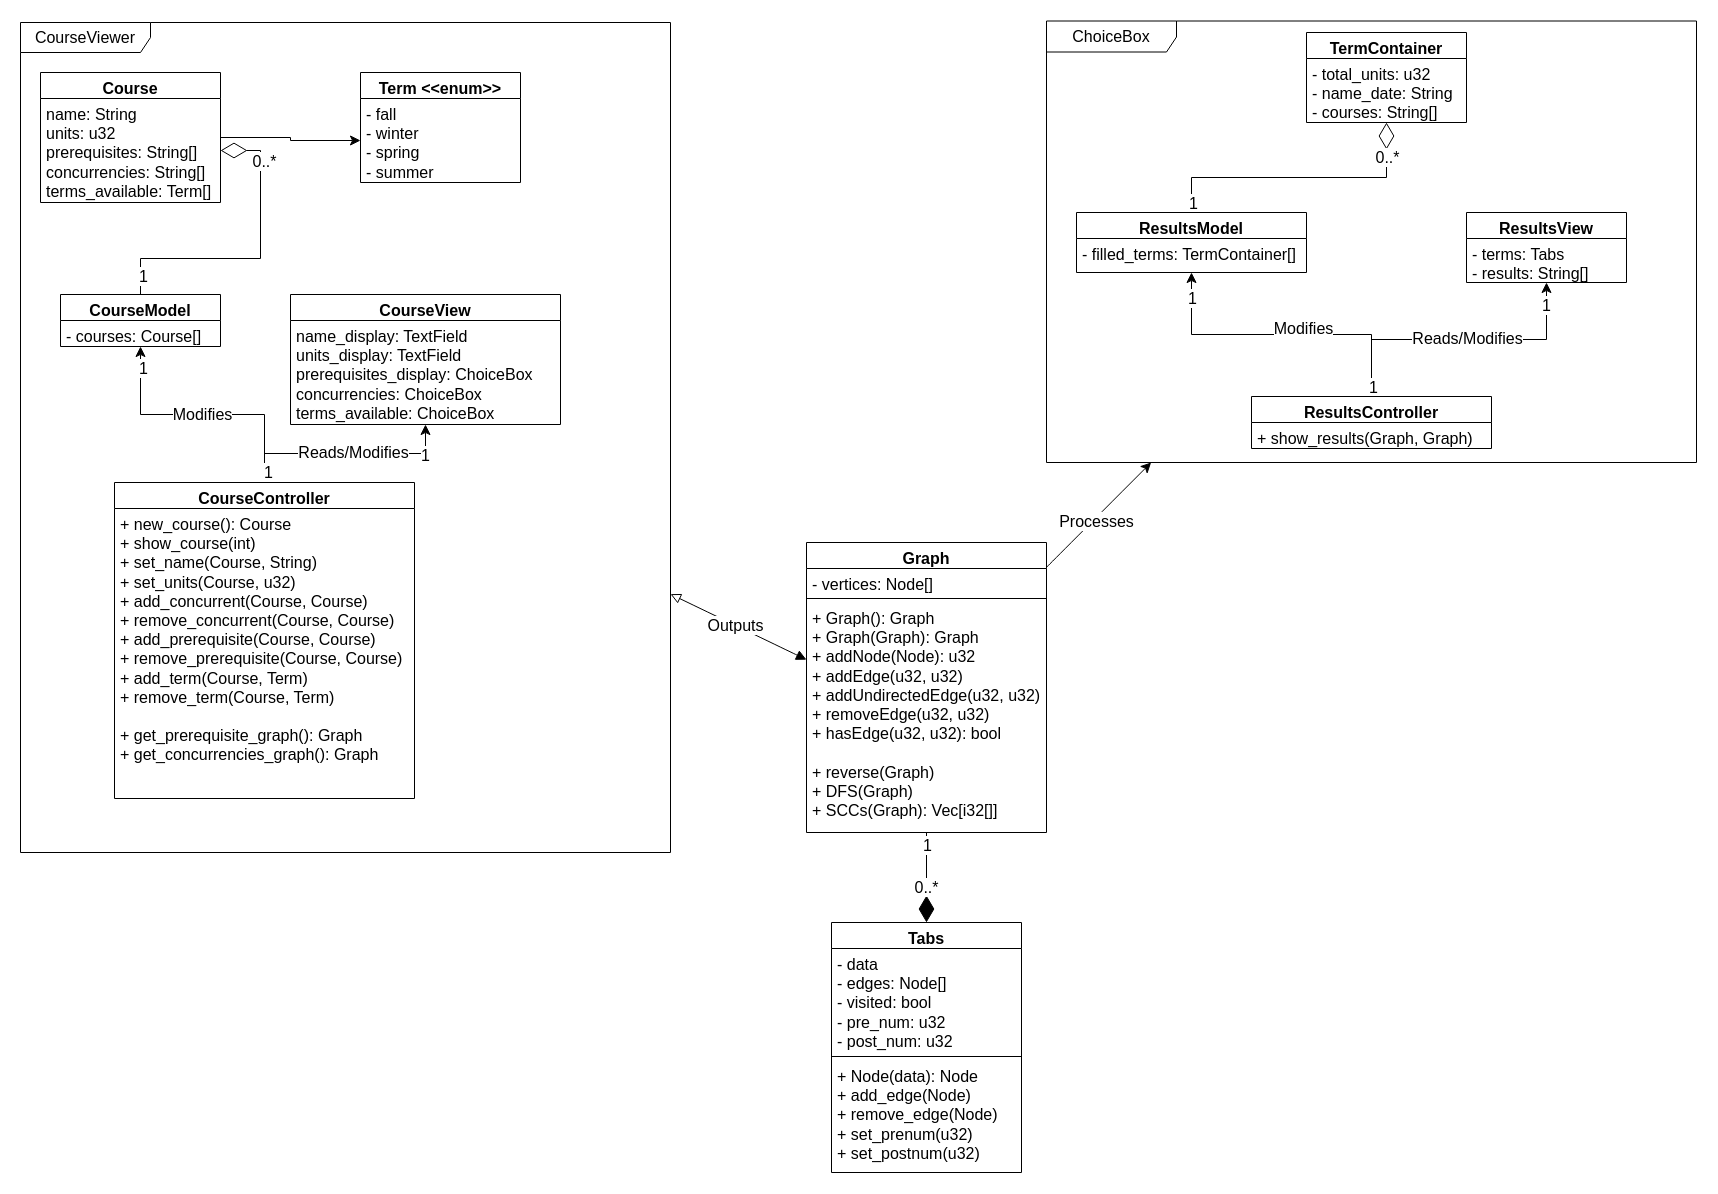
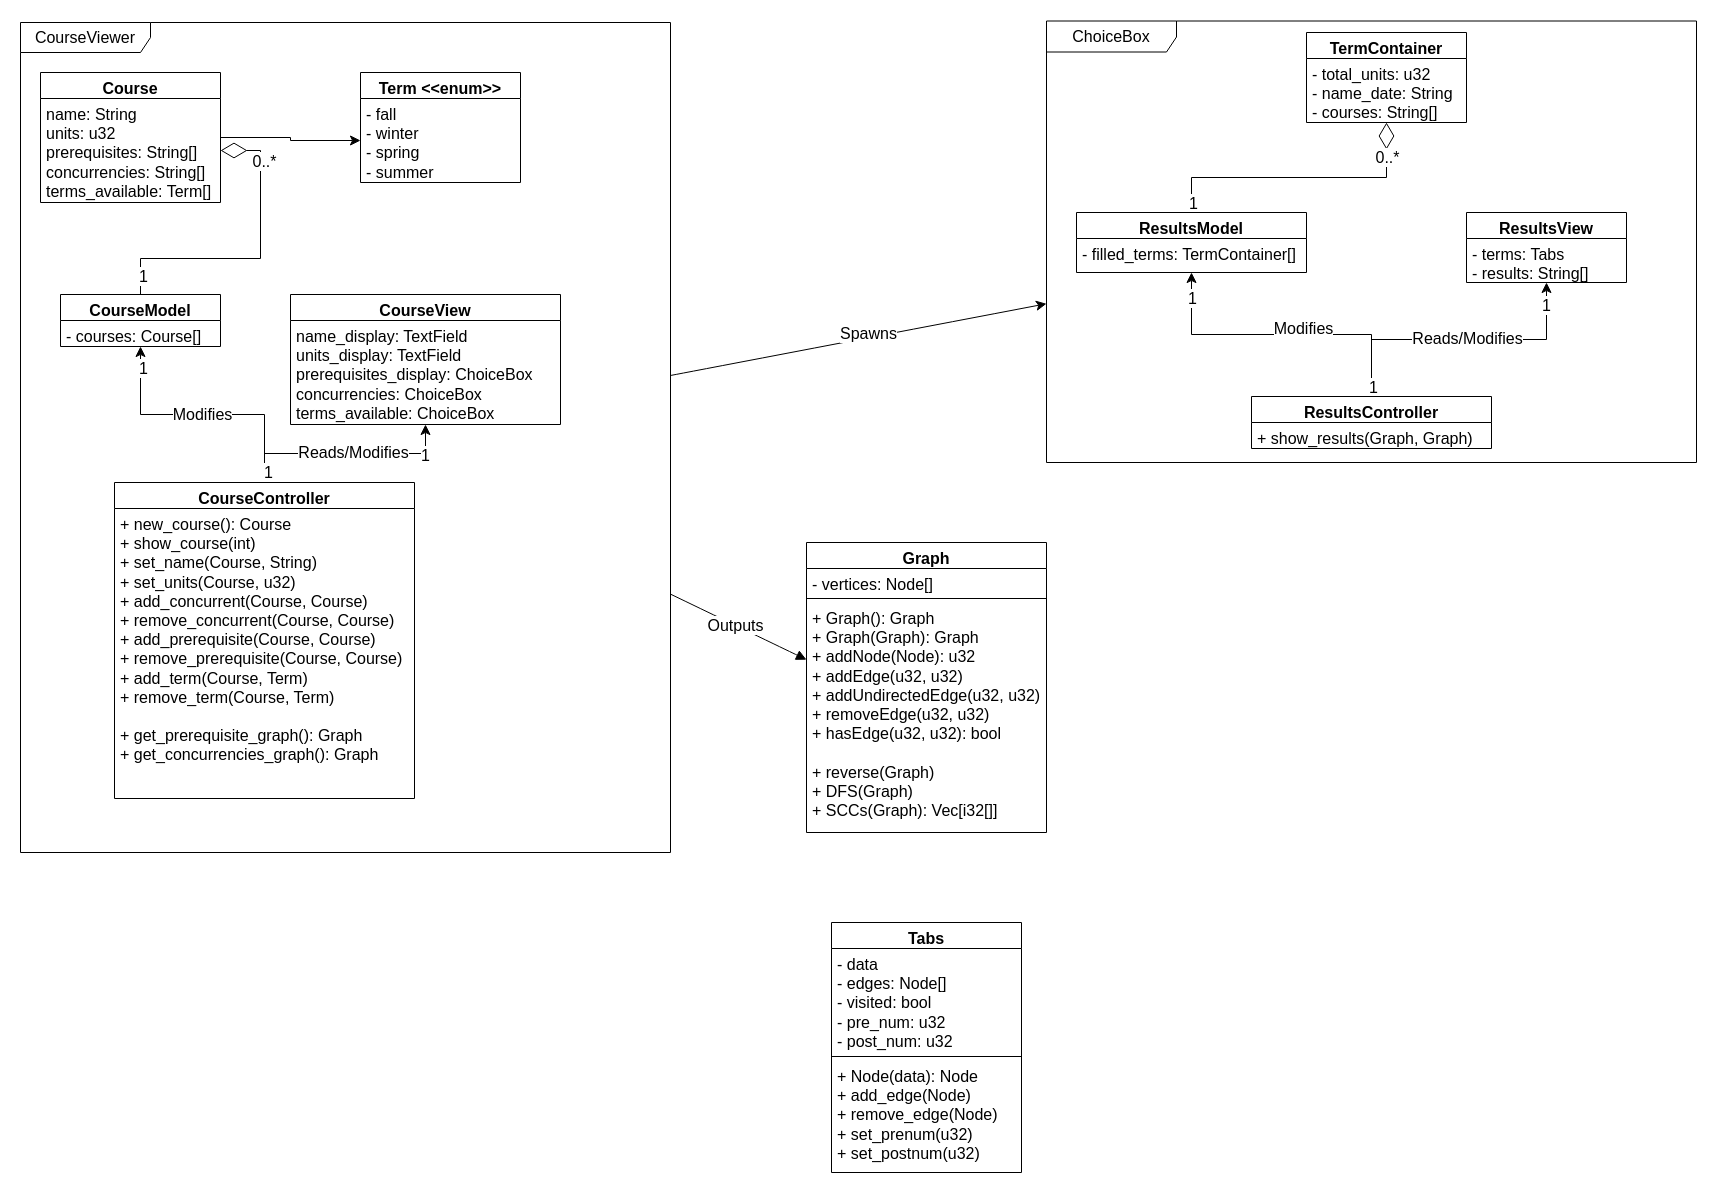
edge "CourseViewer" -> "ChoiceBox": added, label "Spawns"
edge "Graph" -> "ChoiceBox": removed, label "Processes"
edge "CourseViewer" -- "+ Graph(): Graph + Graph(Graph): Graph + addNode(Node): u32 + addEdge(u32, u32) + addUndirectedEdge(u32, u32) + removeEdge(u32, u32) + hasEdge(u32, u32): bool + reverse(Graph) + DFS(Graph) + SCCs(Graph): Vec[i32[]]": arrowhead block -> none
edge "Graph" -> "Tabs": removed, labels "1", "0..*"
